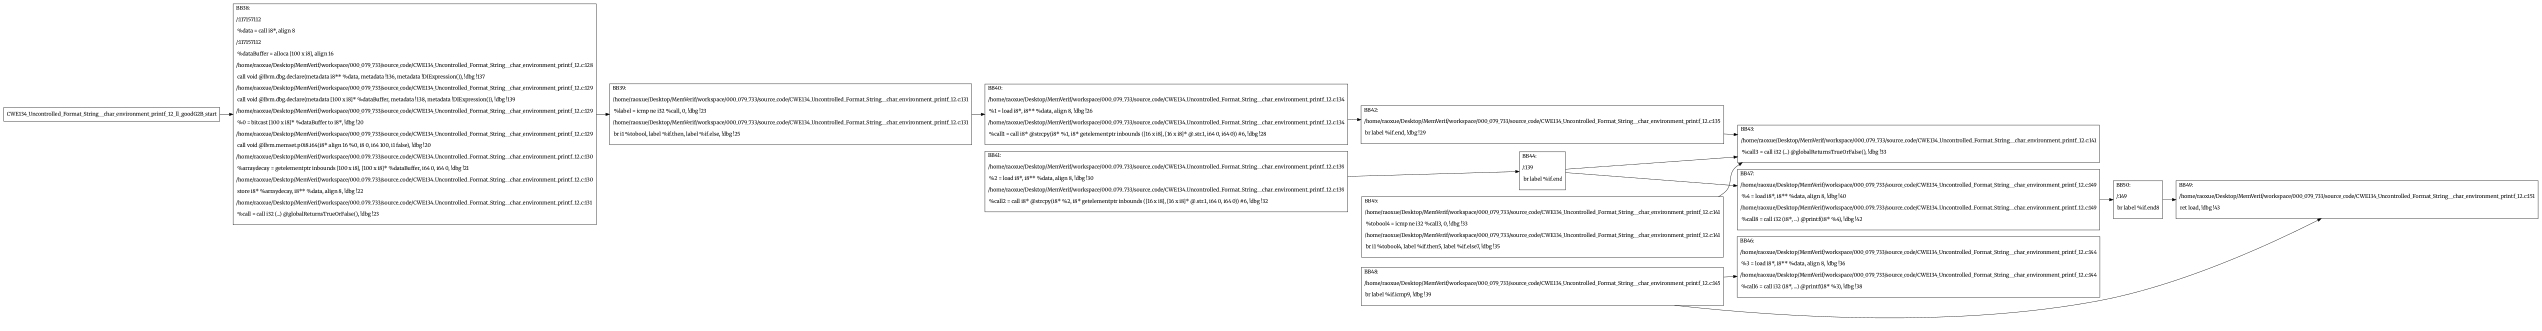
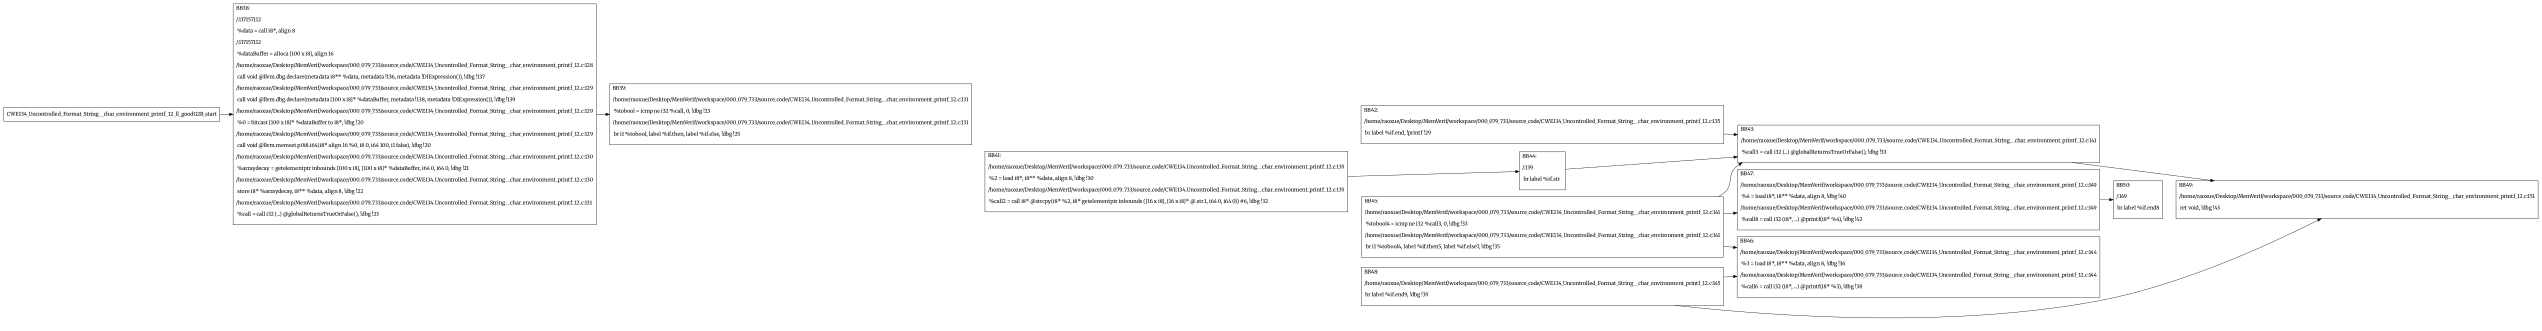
node "BB39:": text "%label = icmp ne i32 %call, 0, !dbg !23" -> "%tobool = icmp ne i32 %call, 0, !dbg !23"
node "BB40:": removed
node "BB42:": text "br label %if.end, !dbg !29" -> "br label %if.end, !printf !29"
node "BB44:": text "br label %if.end" -> "br label %if.str"
edge "BB44:" -> "BB47:": now "BB45:" -> "BB47:"
edge "BB50:" -> "BB49:": now "BB43:" -> "BB49:"
node "BB49:": text "ret load, !dbg !43" -> "ret void, !dbg !43"
edge "BB45:" -> "BB46:": added
node "BB48:": text "br label %if.icmp9, !dbg !39" -> "br label %if.end9, !dbg !39"
